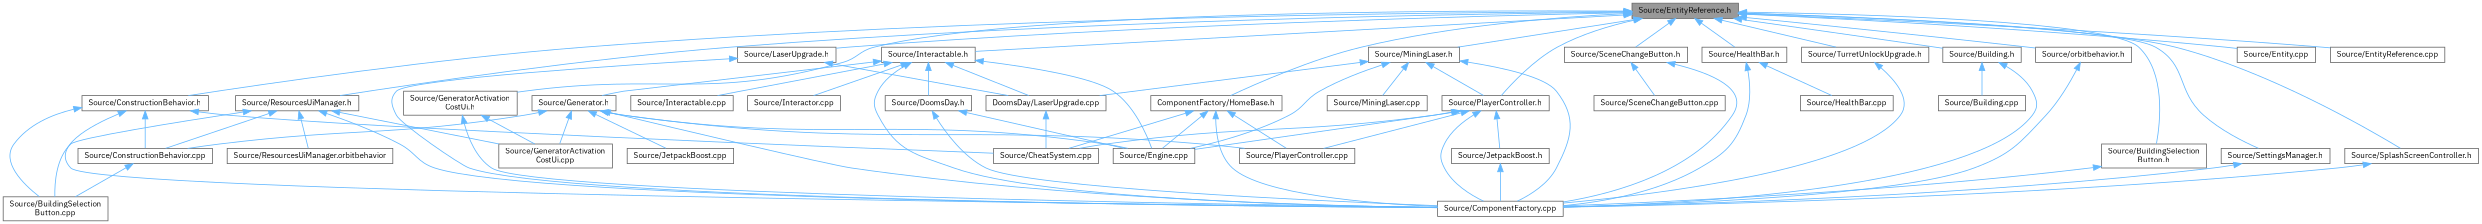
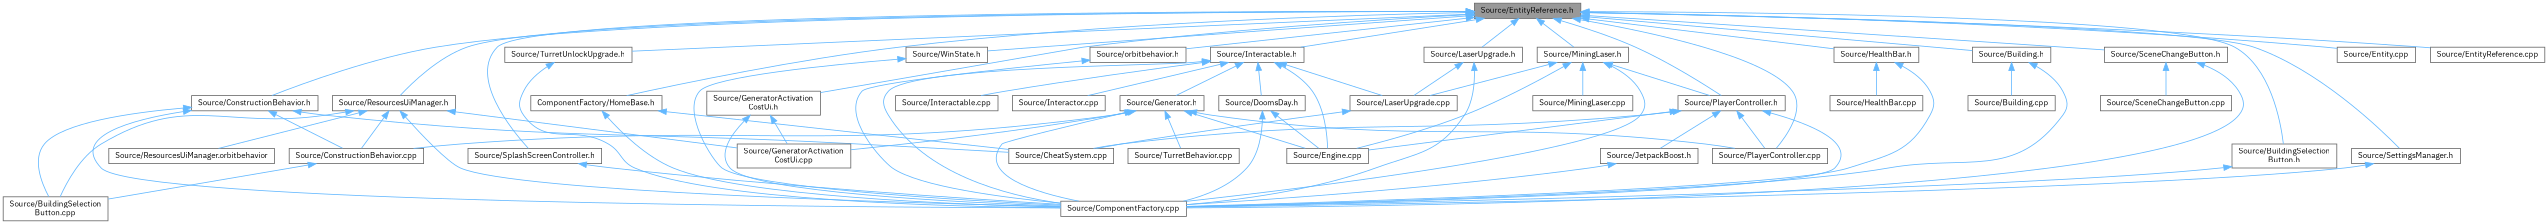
node "Source/WinState.h": added
node "DoomsDay/LaserUpgrade.cpp": label "DoomsDay/LaserUpgrade.cpp" -> "Source/LaserUpgrade.cpp"
edge "Source/PlayerController.cpp" -> "ComponentFactory/HomeBase.h": now "Source/PlayerController.cpp" -> "Source/EntityReference.h"
edge "Source/Engine.cpp" -> "ComponentFactory/HomeBase.h": removed
node "Source/JetpackBoost.cpp": label "Source/JetpackBoost.cpp" -> "Source/TurretBehavior.cpp"
